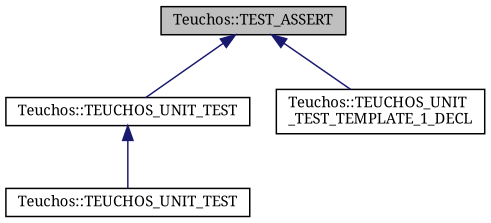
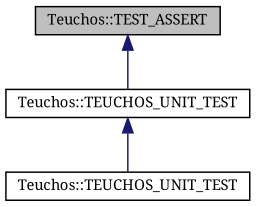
node "Teuchos::TEUCHOS_UNIT _TEST_TEMPLATE_1_DECL": removed
